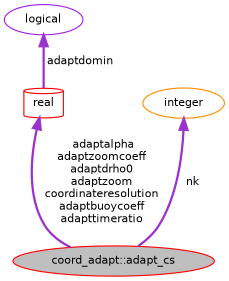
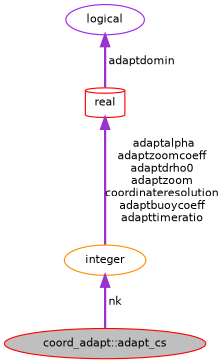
edge "coord_adapt::adapt_cs" -> "real": now "integer" -> "real"
